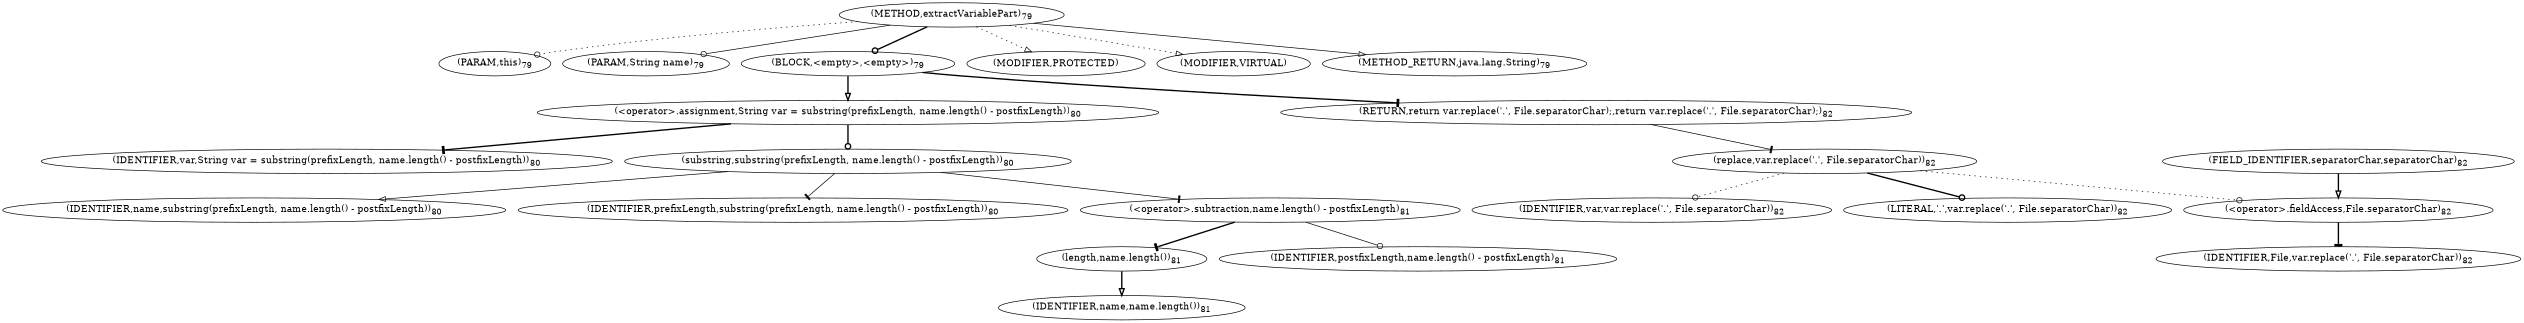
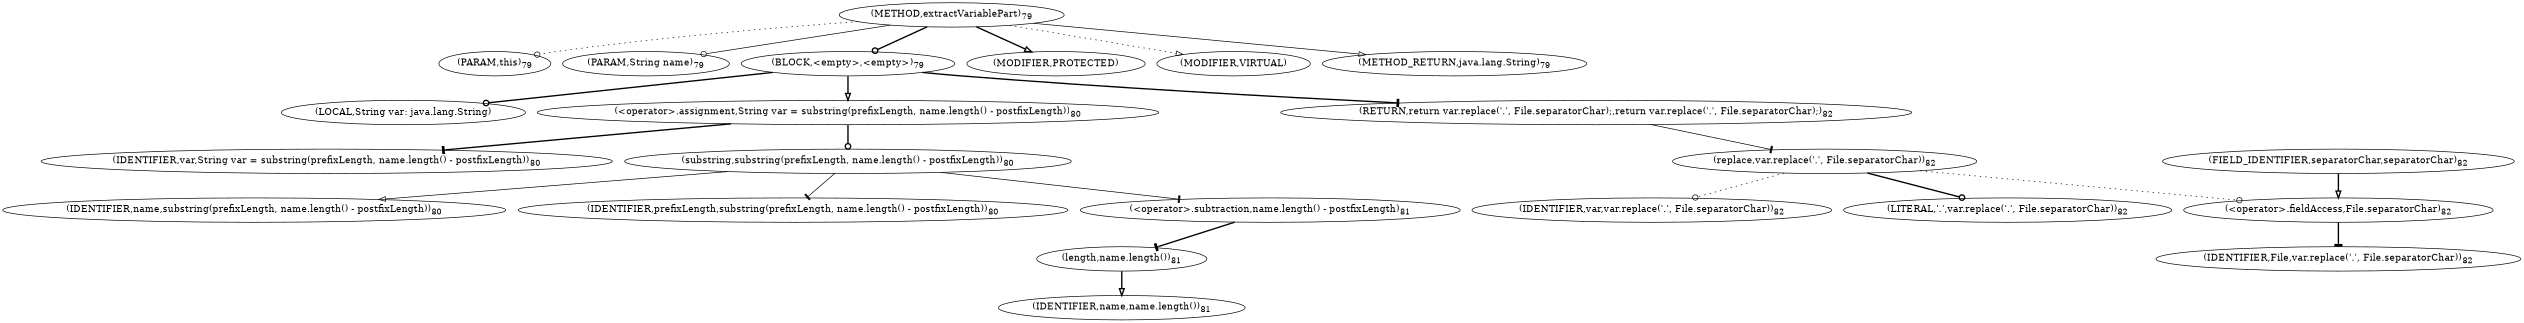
edge "(METHOD,extractVariablePart)" -> "(MODIFIER,PROTECTED)": style dotted -> bold
node "(LOCAL,String var: java.lang.String)": added
node "(IDENTIFIER,postfixLength,name.length() - postfixLength)": removed
